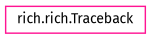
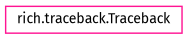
node "rich.rich.Traceback": label "rich.rich.Traceback" -> "rich.traceback.Traceback"
